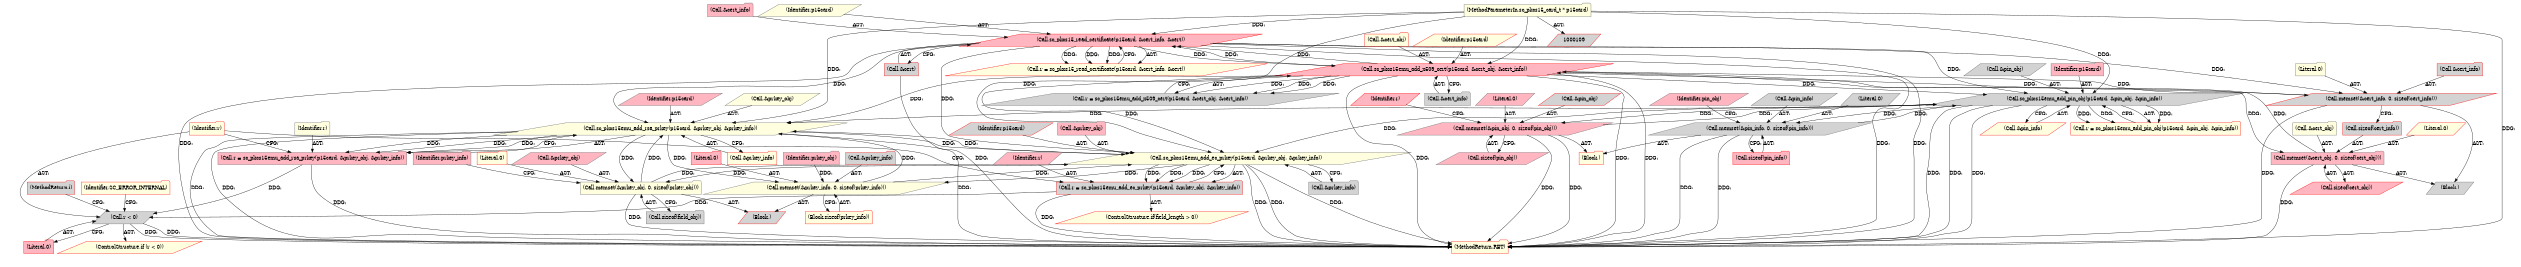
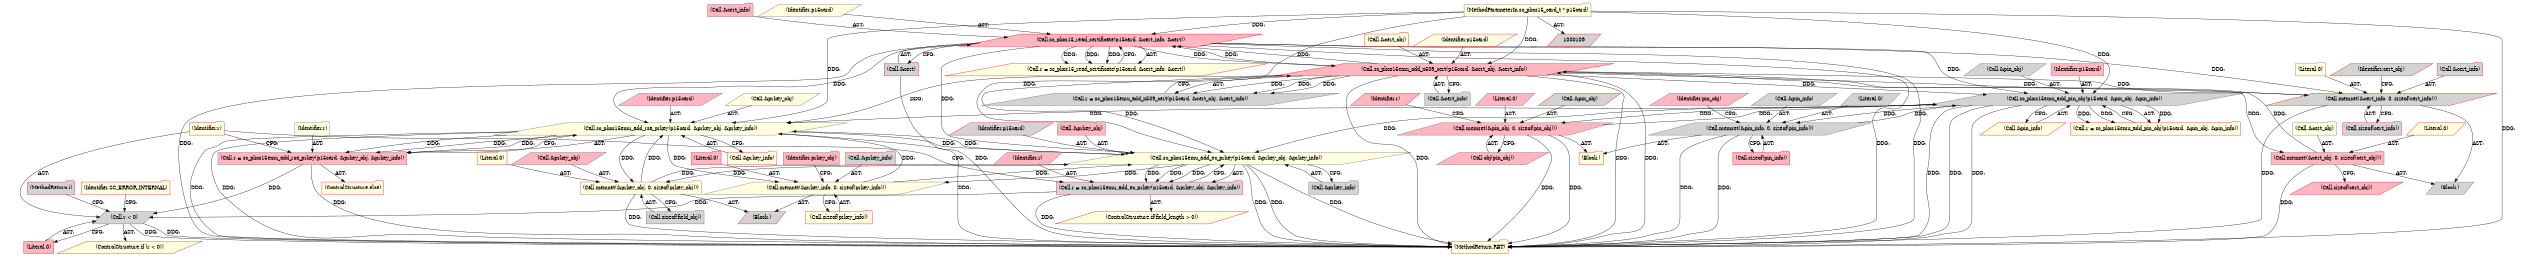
node "(Identifier,cert_obj)": added
edge "(Call,sizeof(cert_info))" -> "(Call,memset(&cert_obj, 0, sizeof(cert_obj)))": now "(Call,sizeof(cert_info))" -> "(Call,memset(&cert_info, 0, sizeof(cert_info)))"
node "(Identifier,prkey_info)": removed
node "(Call,sizeof(pin_obj))": label "(Call,sizeof(pin_obj))" -> "(Call,obj(pin_obj))"
edge "(Identifier,prkey_obj)" -> "(Call,memset(&prkey_info, 0, sizeof(prkey_info)))": label "DDG: " -> "CFG: "
edge "(Call,memset(&cert_obj, 0, sizeof(cert_obj)))" -> "(Call,sizeof(cert_obj))": label "AST: " -> "CFG: "
edge "(Call,sizeof(cert_obj))" -> "(Call,memset(&cert_obj, 0, sizeof(cert_obj)))": removed, label "AST:"
node "(ControlStructure,else)": added
node "(Block,sizeof(prkey_info))": label "(Block,sizeof(prkey_info))" -> "(Call,sizeof(prkey_info))"
